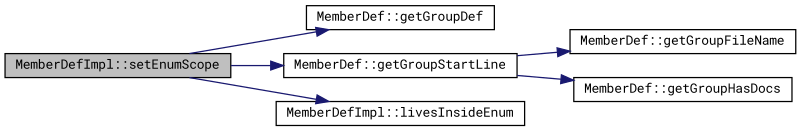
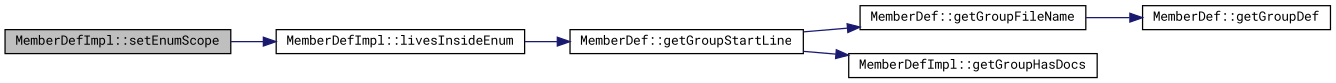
edge "MemberDefImpl::setEnumScope" -> "MemberDef::getGroupDef": now "MemberDef::getGroupFileName" -> "MemberDef::getGroupDef"
edge "MemberDefImpl::setEnumScope" -> "MemberDef::getGroupStartLine": now "MemberDefImpl::livesInsideEnum" -> "MemberDef::getGroupStartLine"
node "MemberDef::getGroupHasDocs": label "MemberDef::getGroupHasDocs" -> "MemberDefImpl::getGroupHasDocs"
